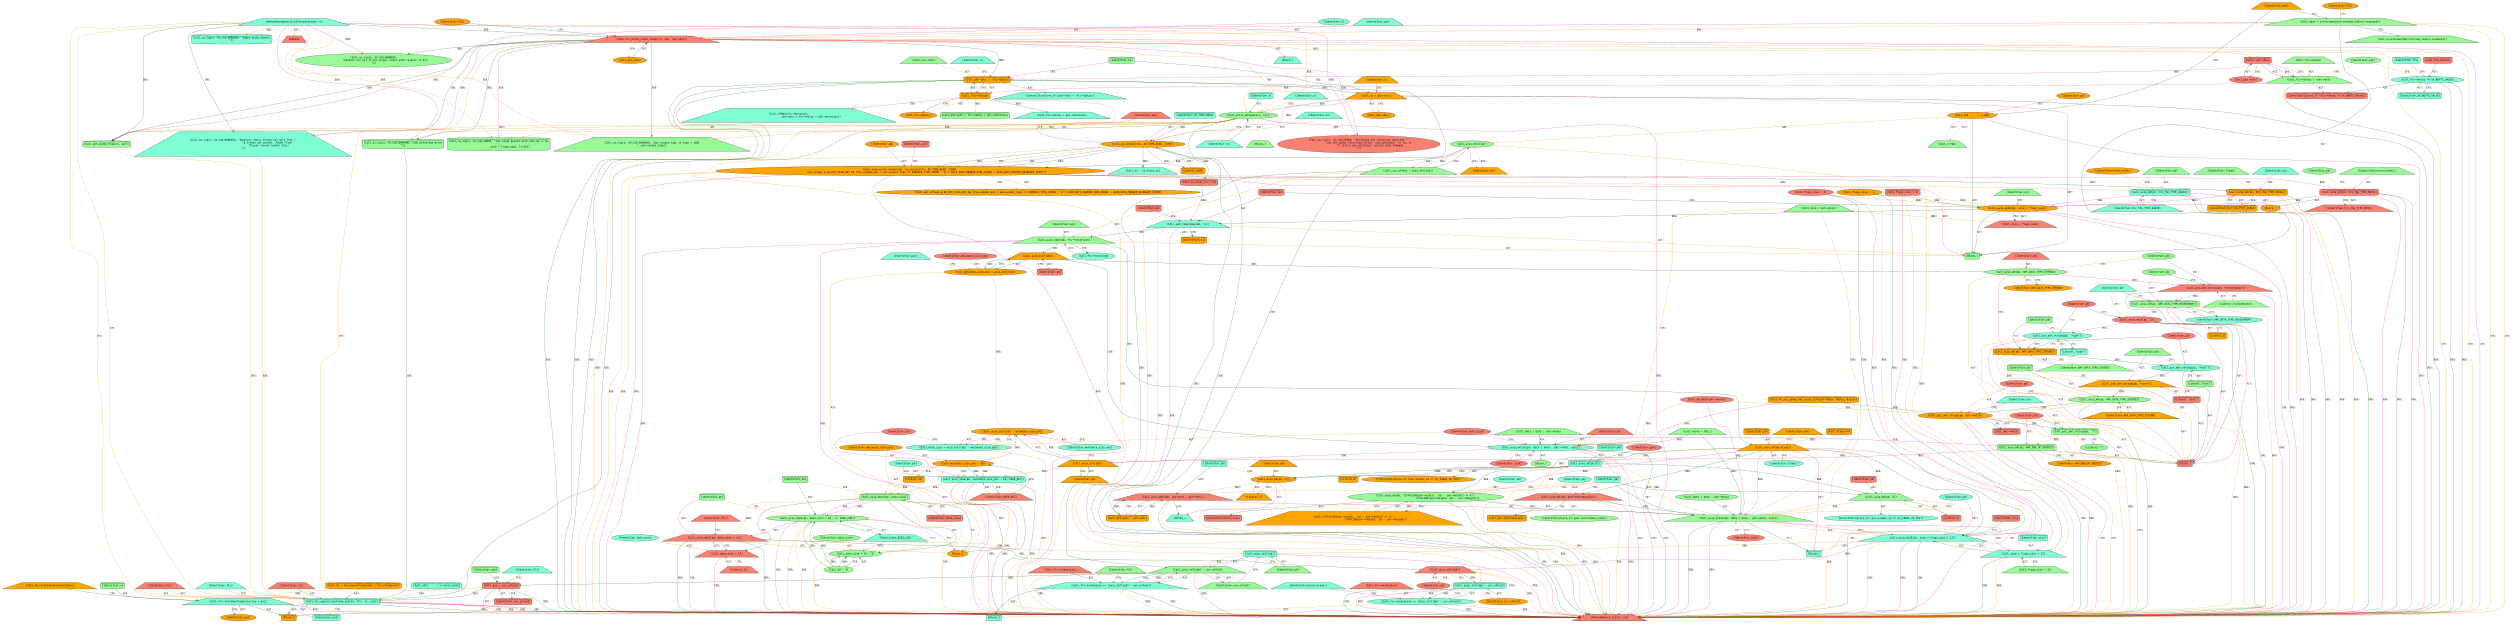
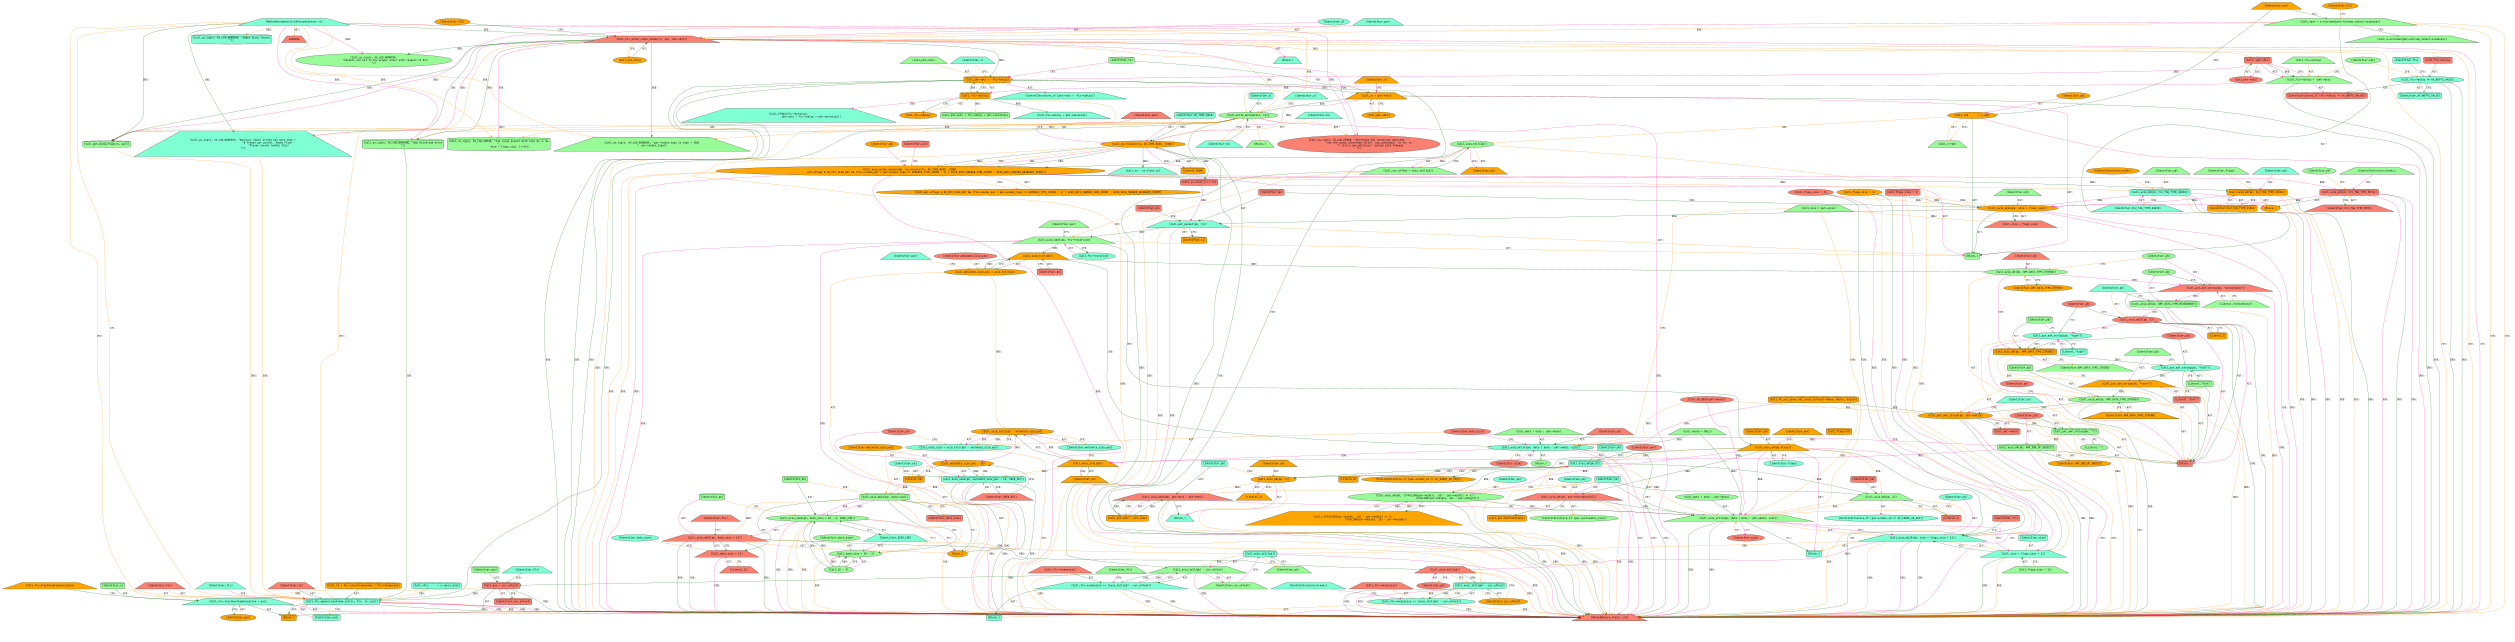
node "(Call,put_timestamp(pb, ts))": label "(Call,put_timestamp(pb, ts))" -> "(Call,put_packet(pb, ts))"
node "(Identifier,AMF_DATA_TYPE_MIXEDARRAY)": removed
node "(ControlStructure,else)": removed
